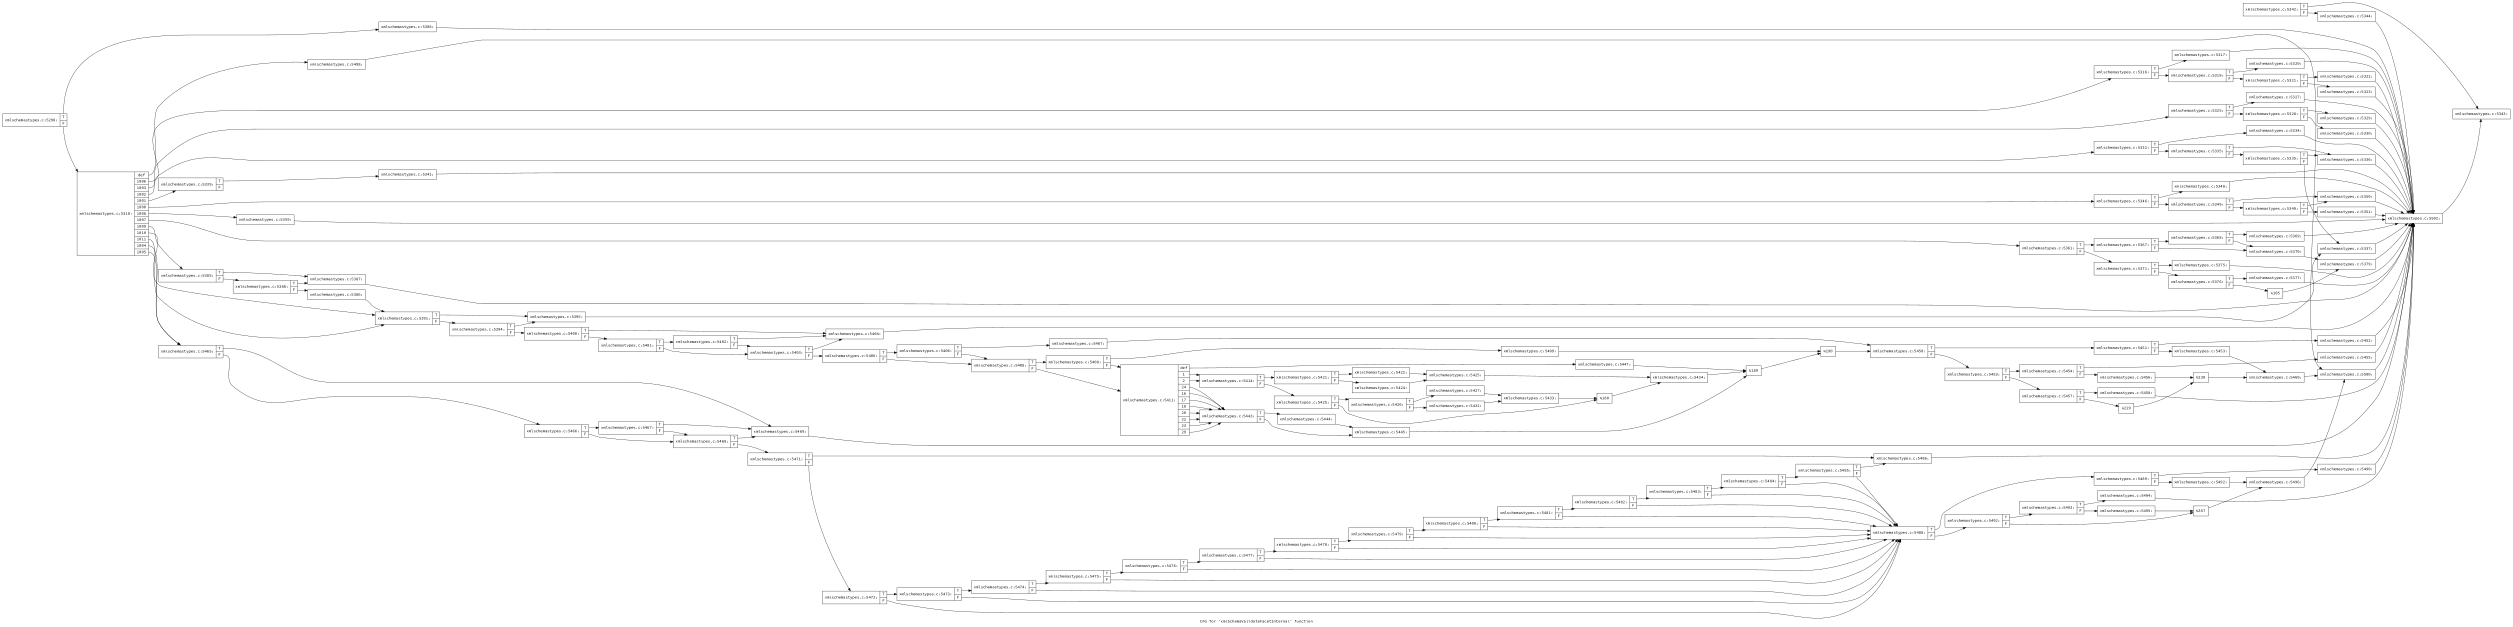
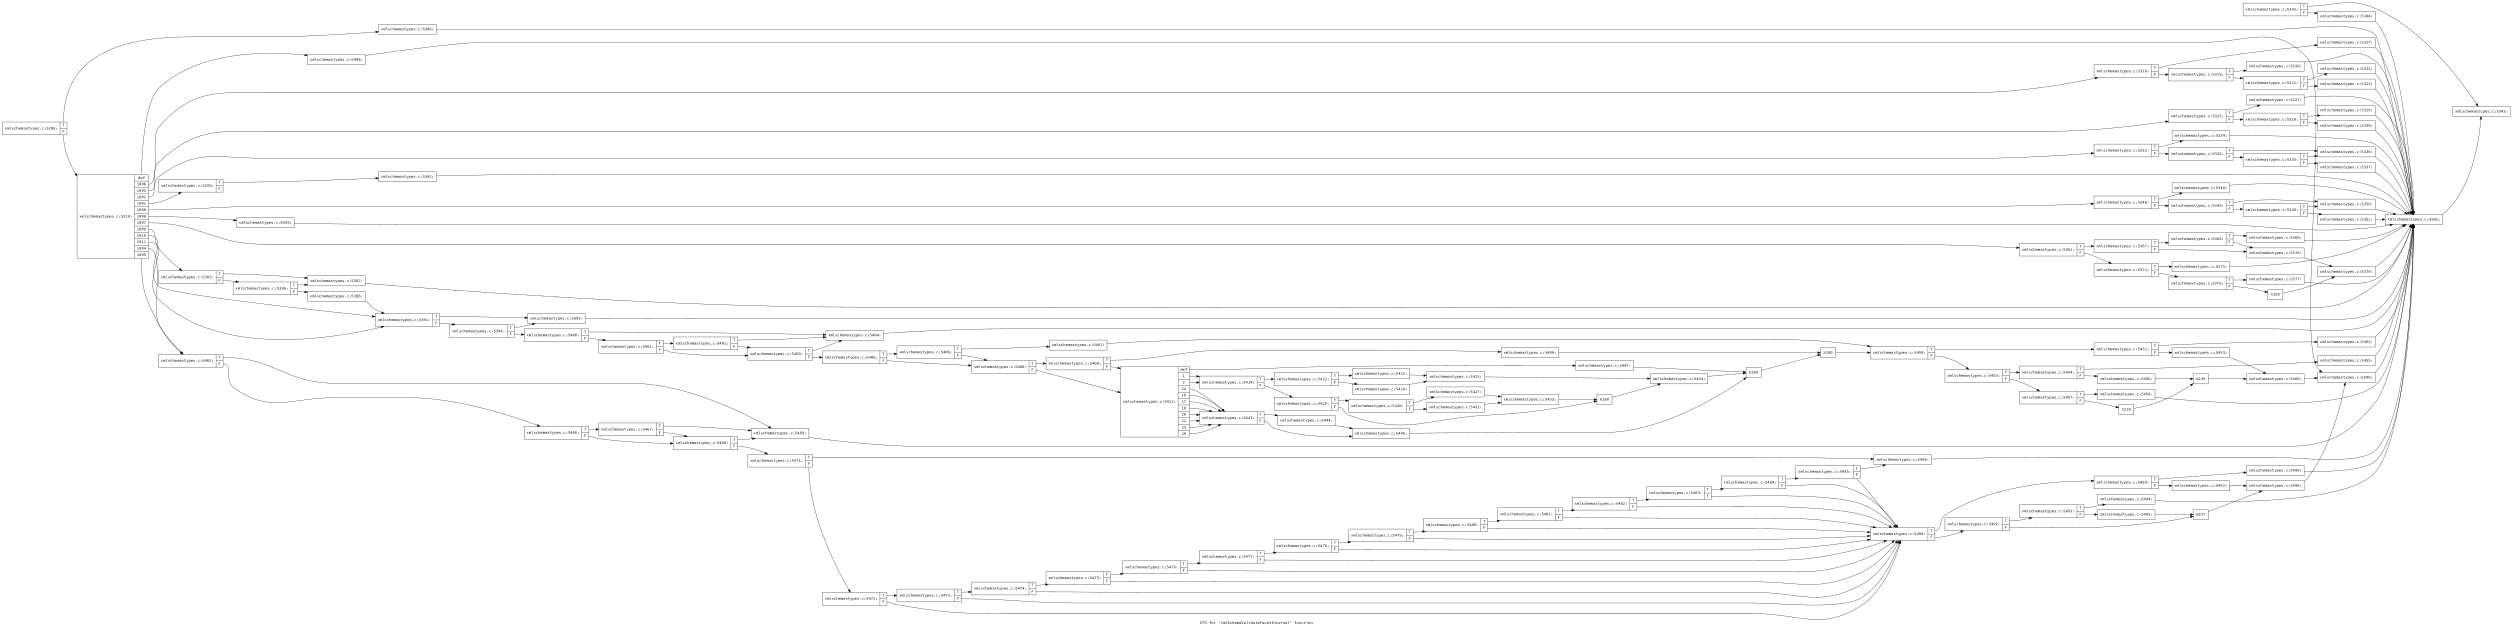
edge "xmlschemastypes.c:5395:" -> "xmlschemastypes.c:5337:": now "xmlschemastypes.c:5395:" -> "xmlschemastypes.c:5502:"
